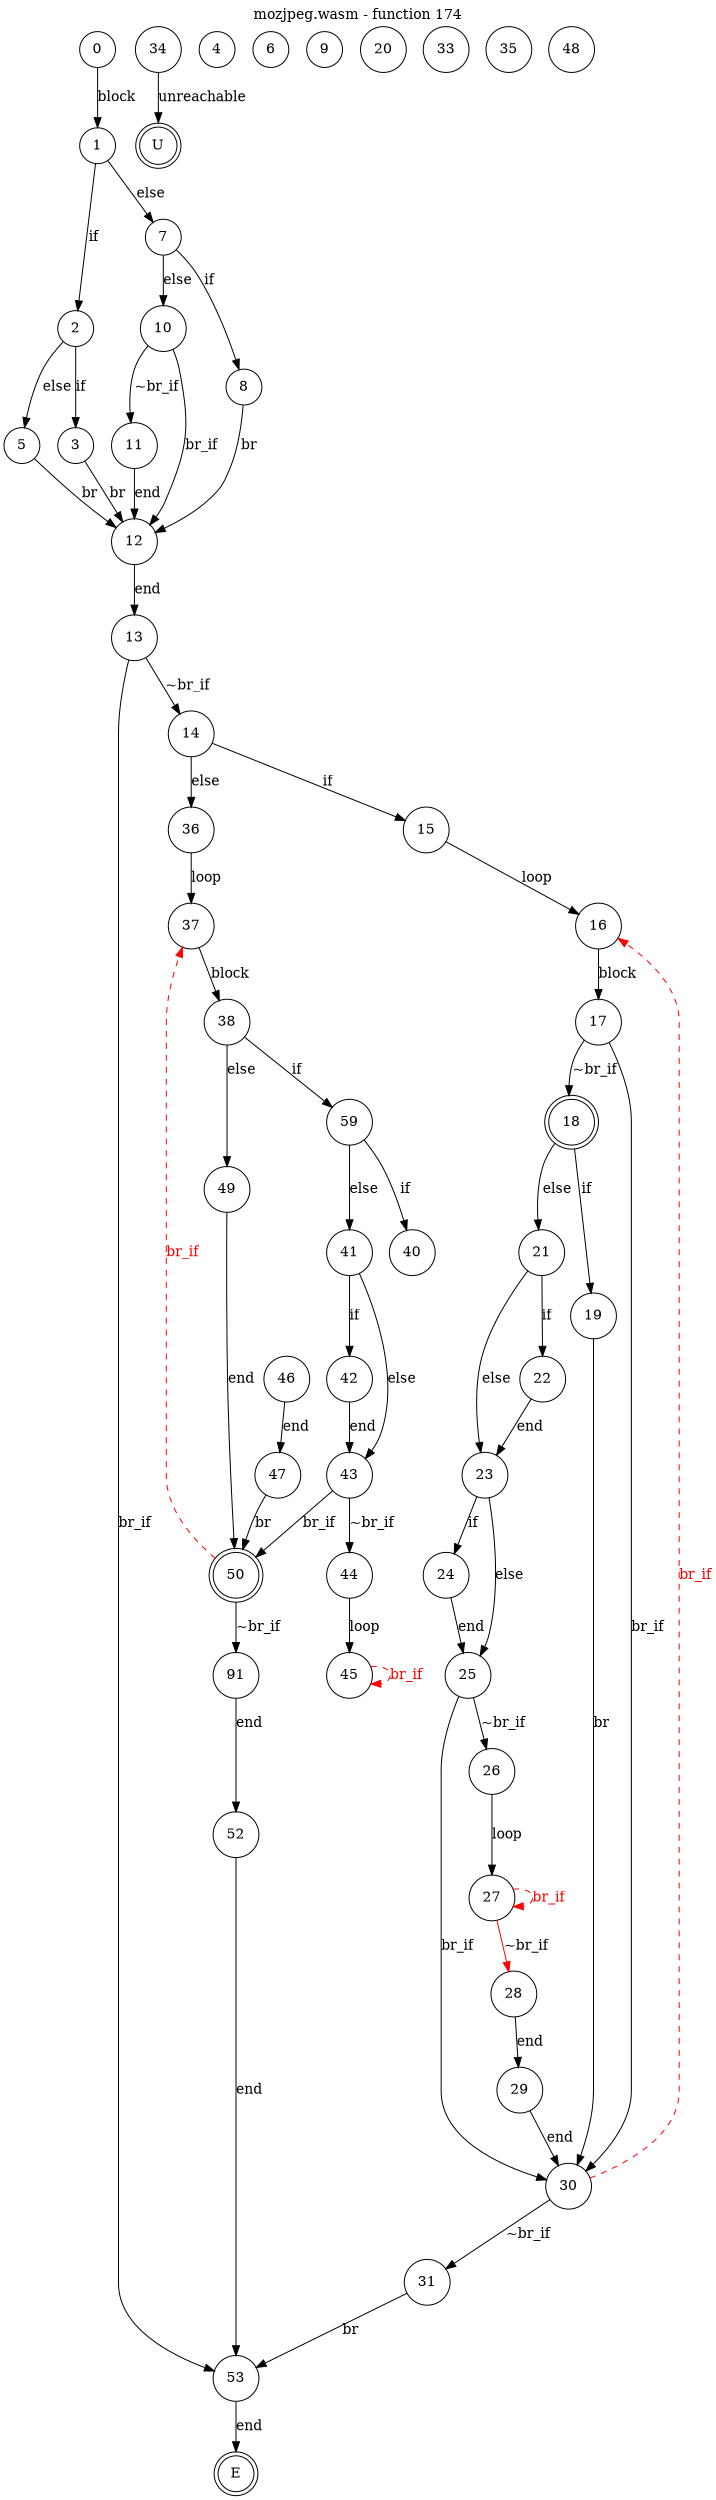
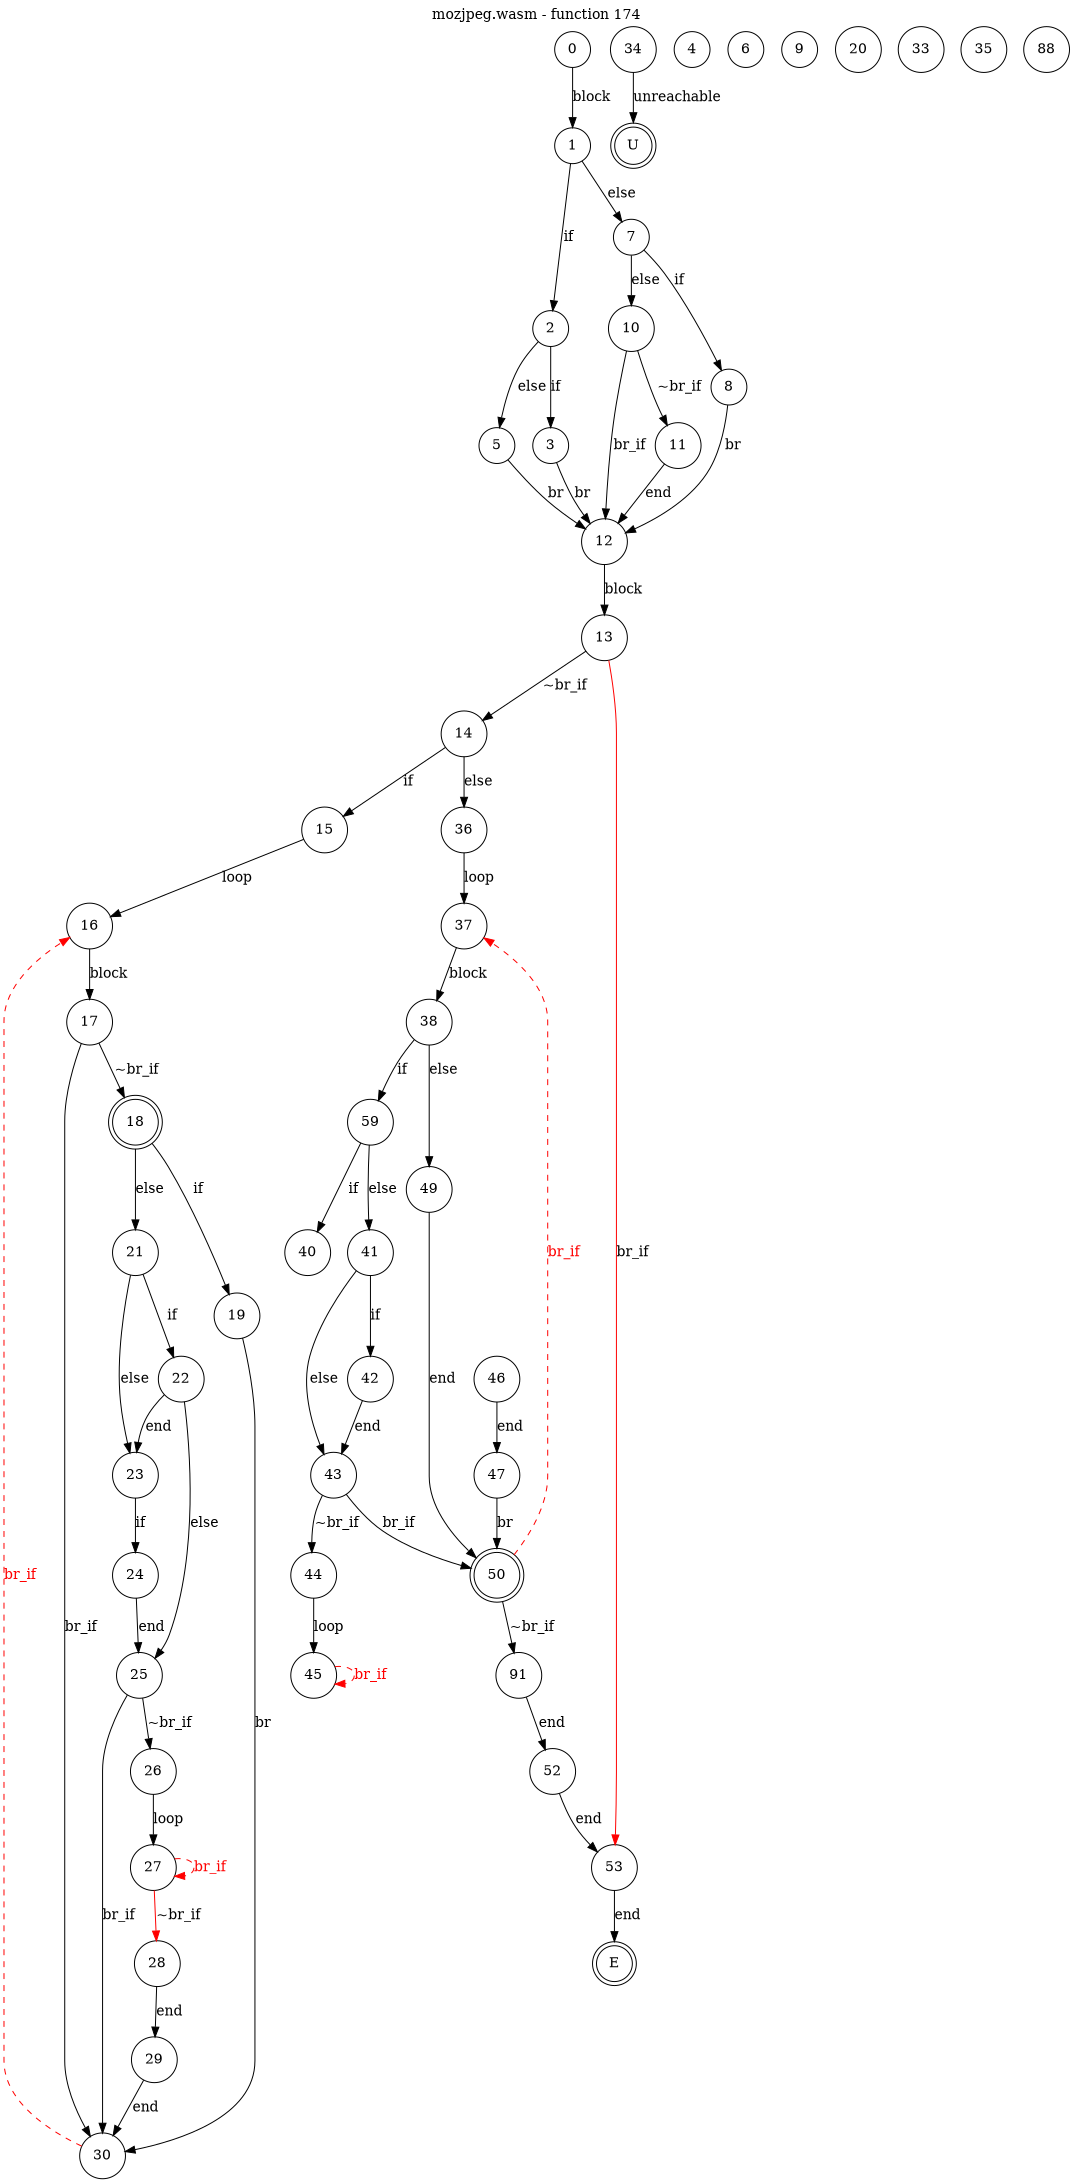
node "48": label "48" -> "88"
edge "12" -> "13": label "end" -> "block"
edge "13" -> "53": color black -> red
edge "23" -> "25": now "22" -> "25"
node "31": removed
